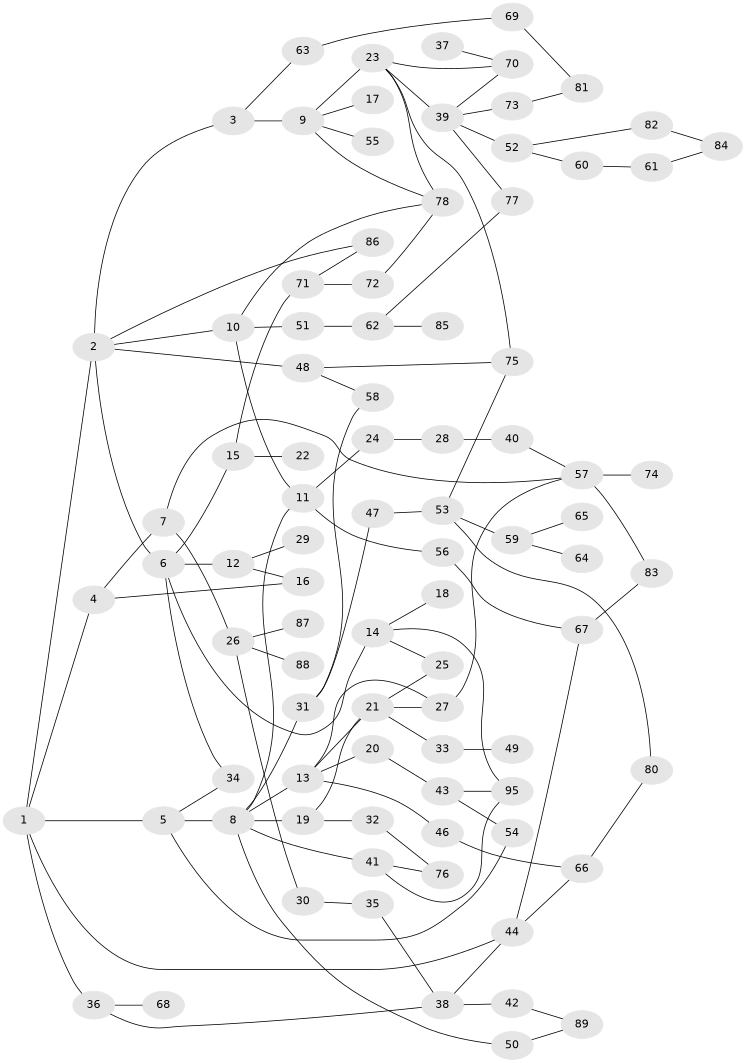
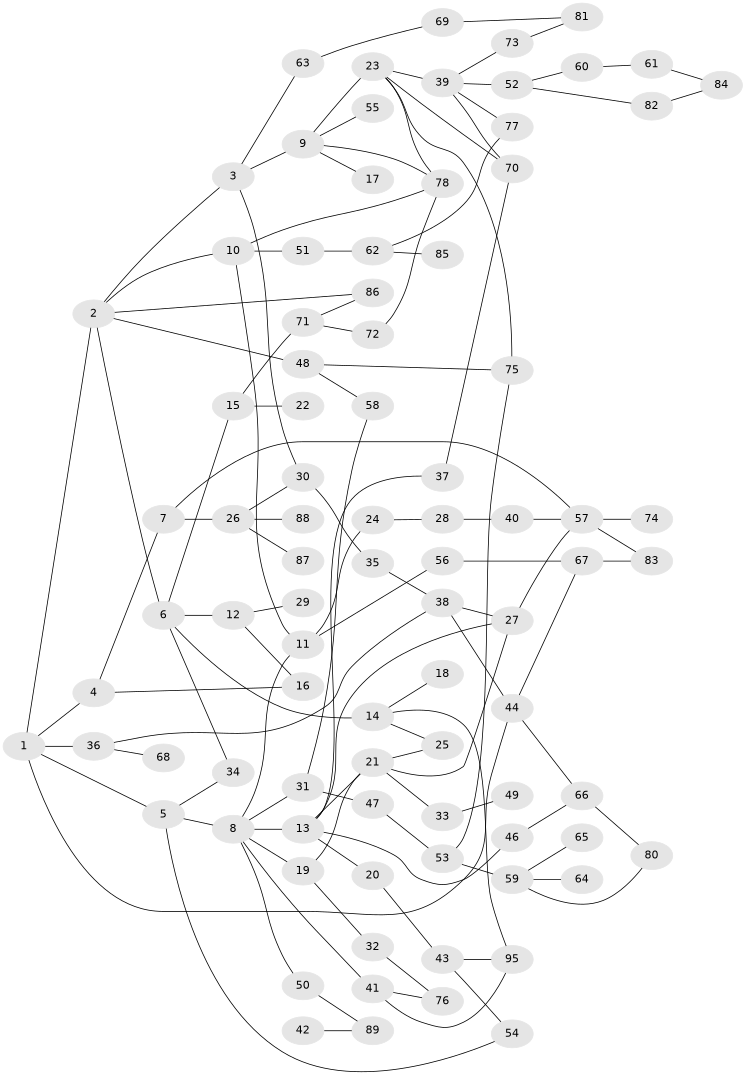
edge "3" -- "30": added
edge "37" -- "13": added
edge "53" -- "80": now "59" -- "80"
edge "42" -- "38": now "27" -- "38"
